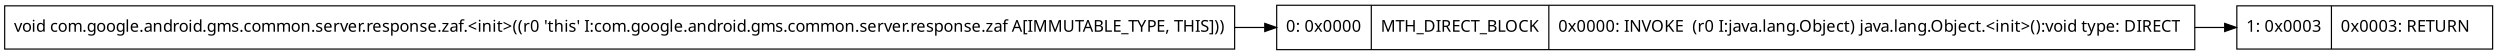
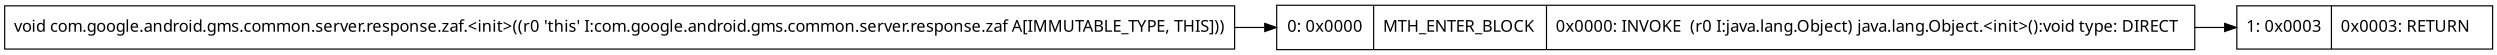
node "0: 0x0000": text "MTH_DIRECT_BLOCK" -> "MTH_ENTER_BLOCK"
